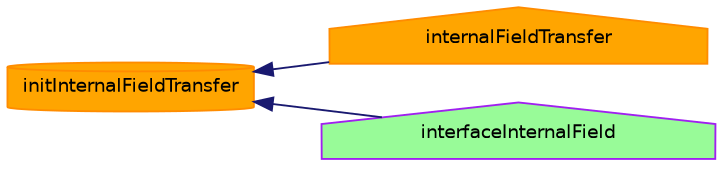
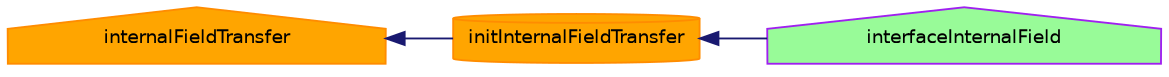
edge "internalFieldTransfer" -> "initInternalFieldTransfer": reversed
